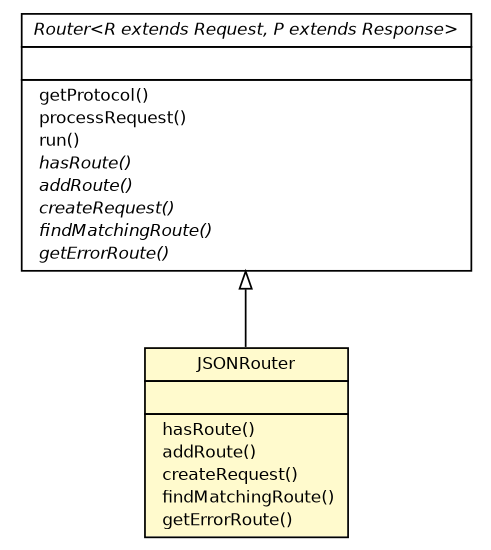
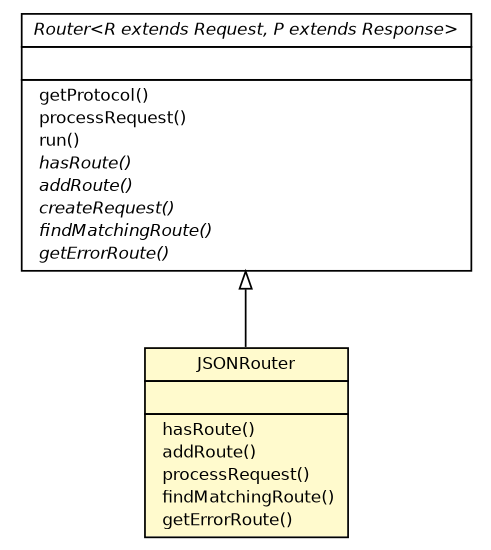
node "JSONRouter": text "createRequest()" -> "processRequest()"
